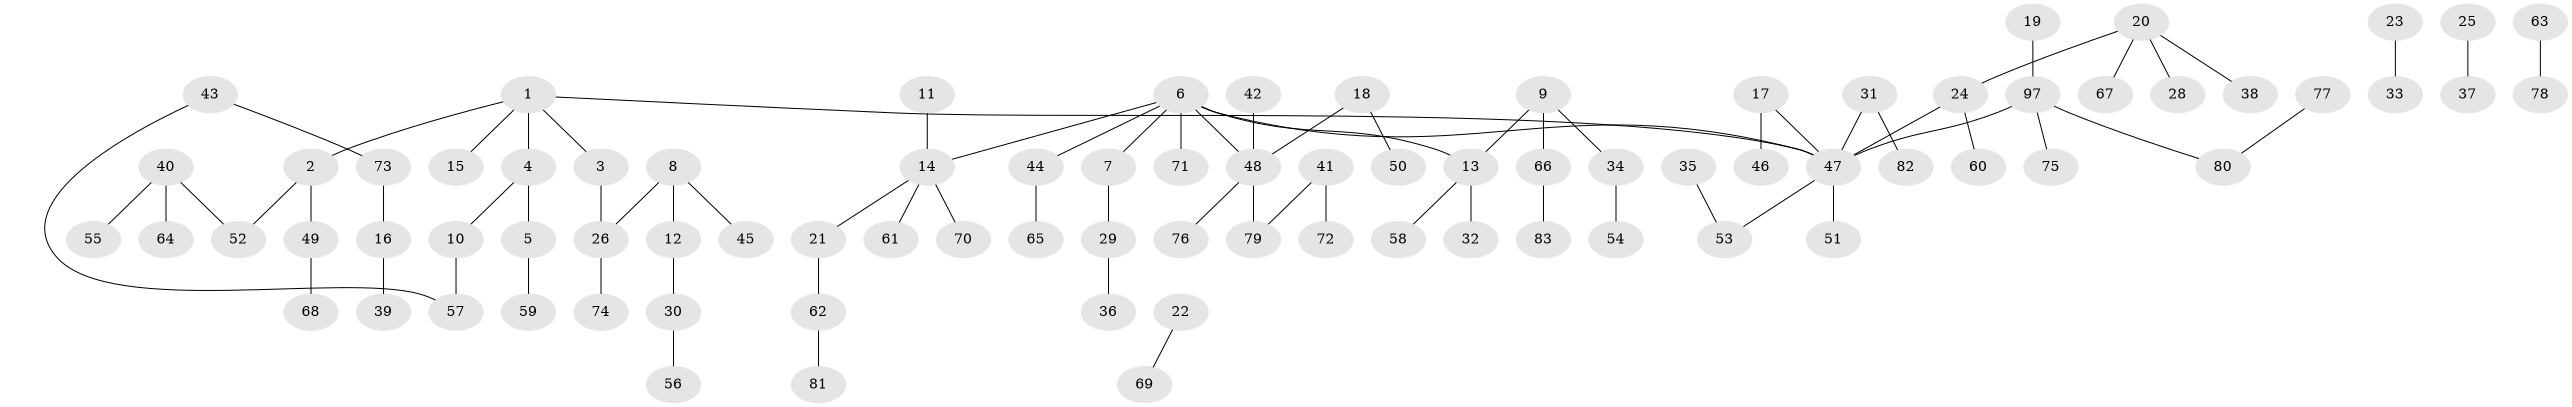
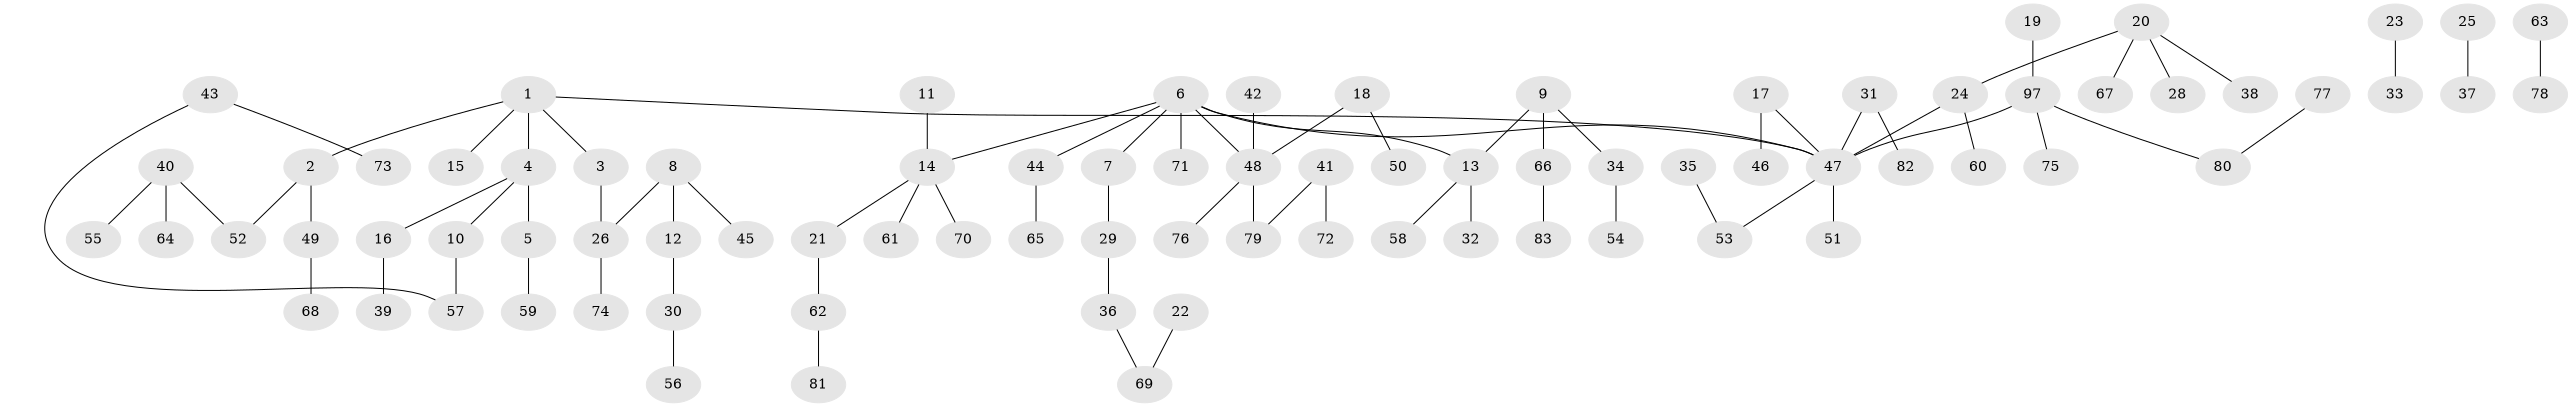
edge "73" -- "16": now "4" -- "16"
edge "36" -- "69": added
